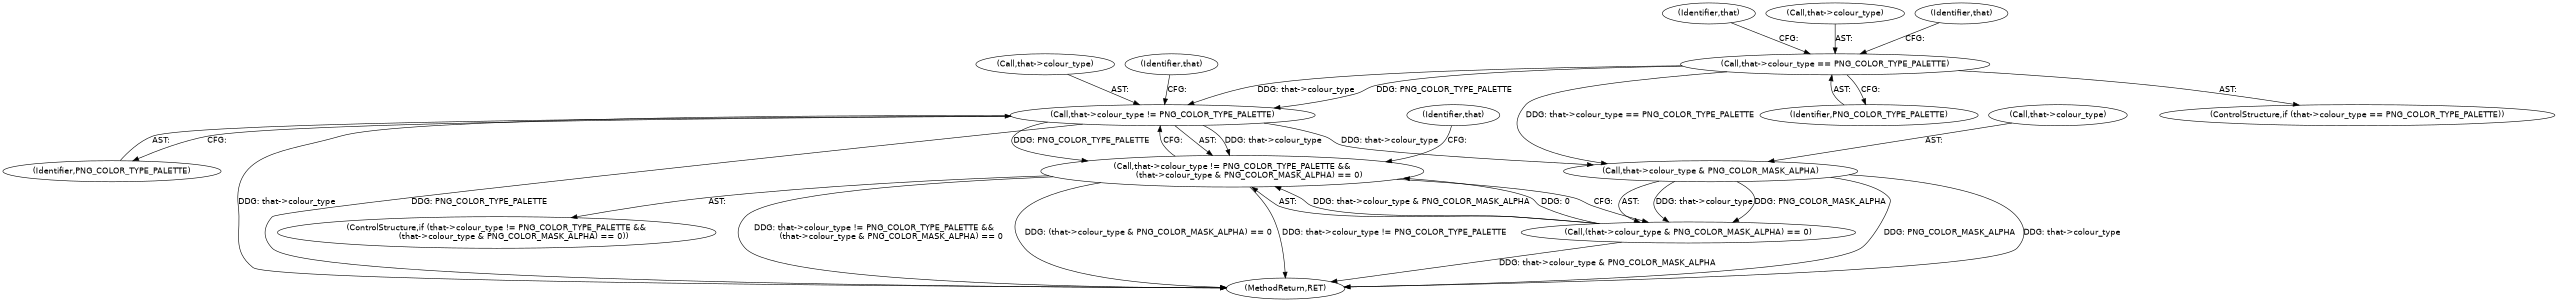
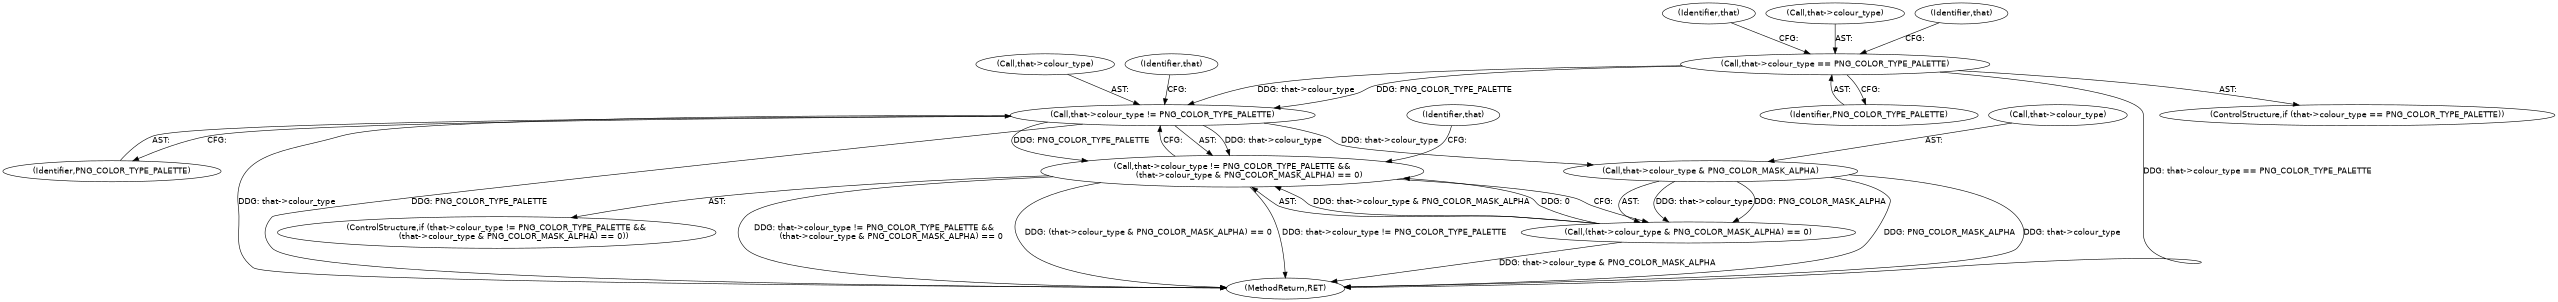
edge "(Call,that->colour_type == PNG_COLOR_TYPE_PALETTE)" -> "(Call,that->colour_type & PNG_COLOR_MASK_ALPHA)": now "(Call,that->colour_type == PNG_COLOR_TYPE_PALETTE)" -> "(MethodReturn,RET)"
